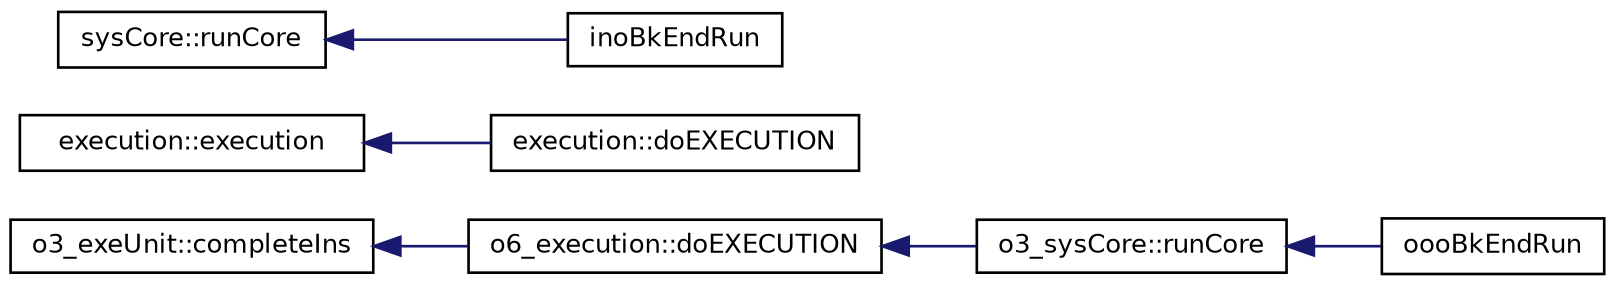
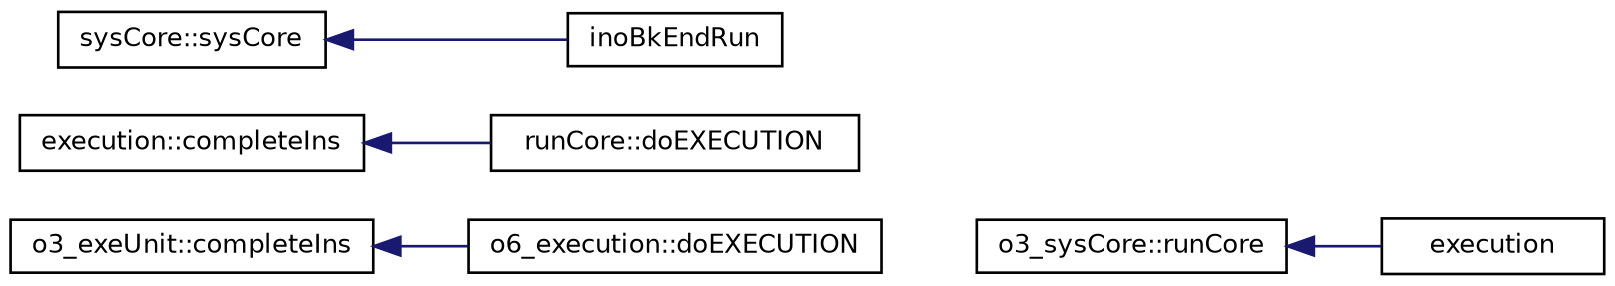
node "sysCore::runCore": label "sysCore::runCore" -> "sysCore::sysCore"
node "execution::execution": label "execution::execution" -> "execution::completeIns"
node "execution::doEXECUTION": label "execution::doEXECUTION" -> "runCore::doEXECUTION"
edge "o3_sysCore::runCore" -> "o6_execution::doEXECUTION": removed
node "oooBkEndRun": label "oooBkEndRun" -> "execution"
